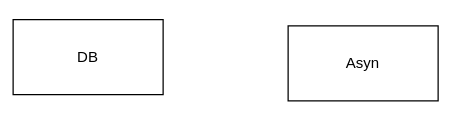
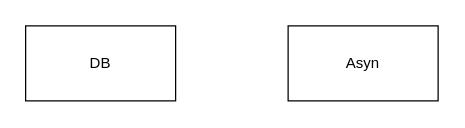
node "DB": moved (88, 57) -> (101, 63)
